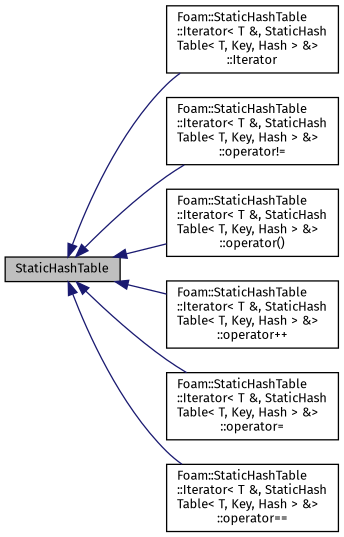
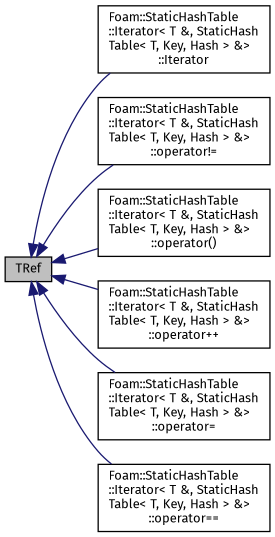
node "StaticHashTable": label "StaticHashTable" -> "TRef"
